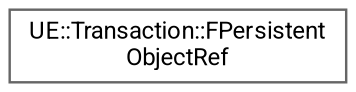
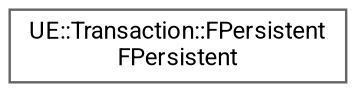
node "UE::Transaction::FPersistent ObjectRef": label "UE::Transaction::FPersistent ObjectRef" -> "UE::Transaction::FPersistent FPersistent"
